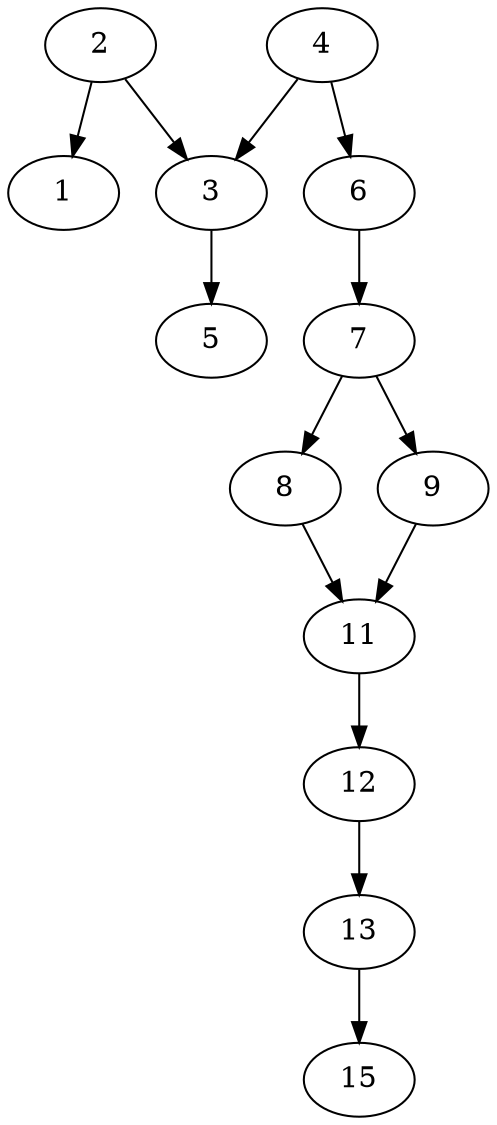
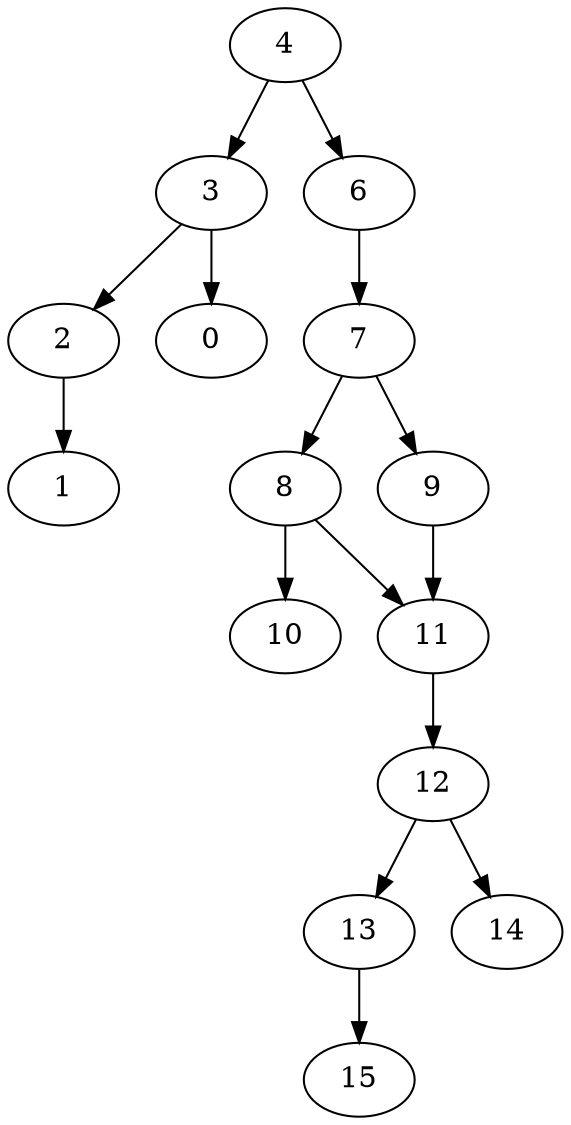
edge "2" -> "3": reversed
node "5": label "5" -> "0"
node "10": added
node "14": added
